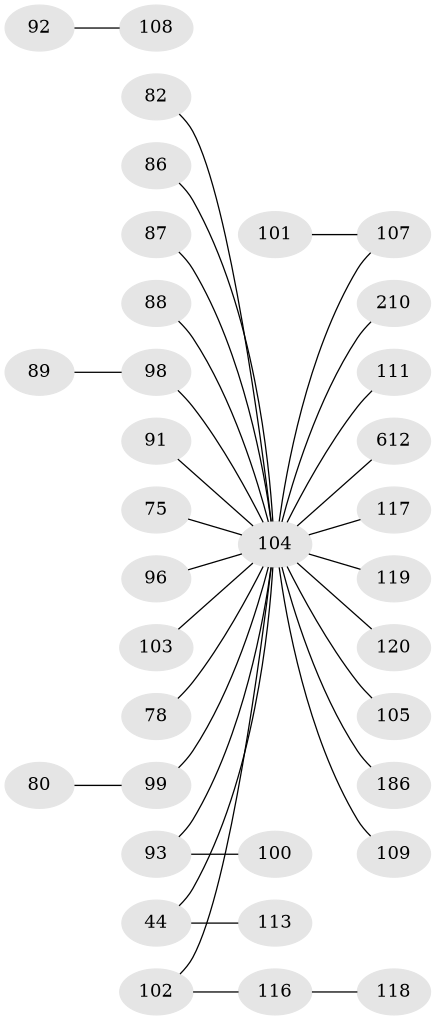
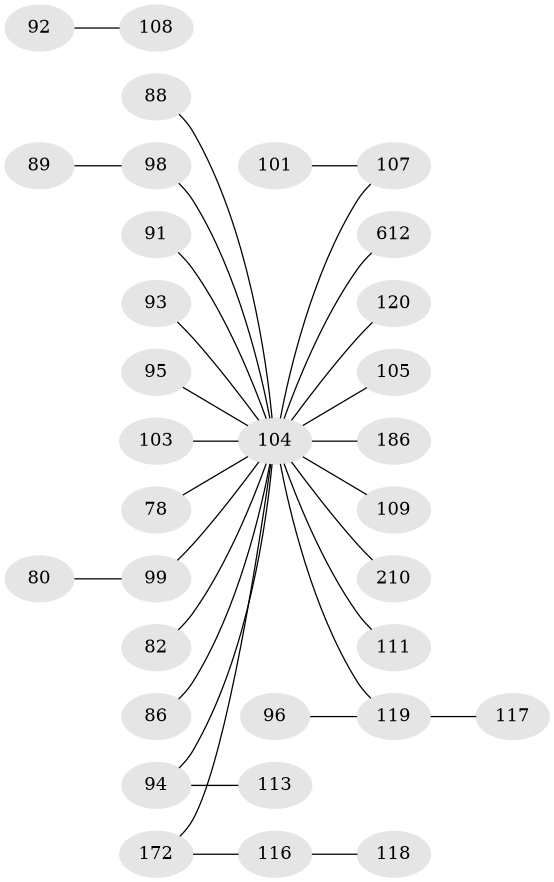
node "87": removed
node "75": label "75" -> "95"
edge "117" -- "104": now "117" -- "119"
edge "104" -- "96": now "119" -- "96"
node "100": removed
node "44": label "44" -> "94"
node "102": label "102" -> "172"
